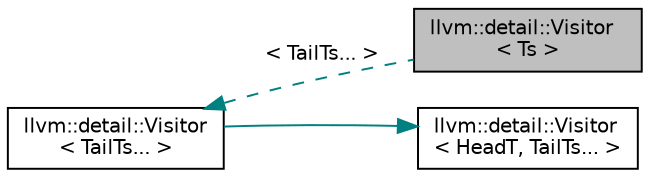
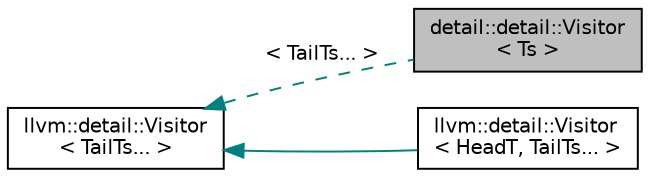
node "llvm::detail::Visitor < Ts >": label "llvm::detail::Visitor < Ts >" -> "detail::detail::Visitor < Ts >"
edge "llvm::detail::Visitor < TailTs... >" -> "llvm::detail::Visitor < HeadT, TailTs... >": reversed
